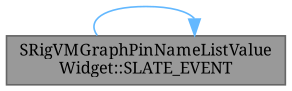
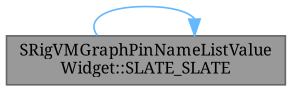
node "SRigVMGraphPinNameListValue Widget::SLATE_EVENT": label "SRigVMGraphPinNameListValue Widget::SLATE_EVENT" -> "SRigVMGraphPinNameListValue Widget::SLATE_SLATE"
